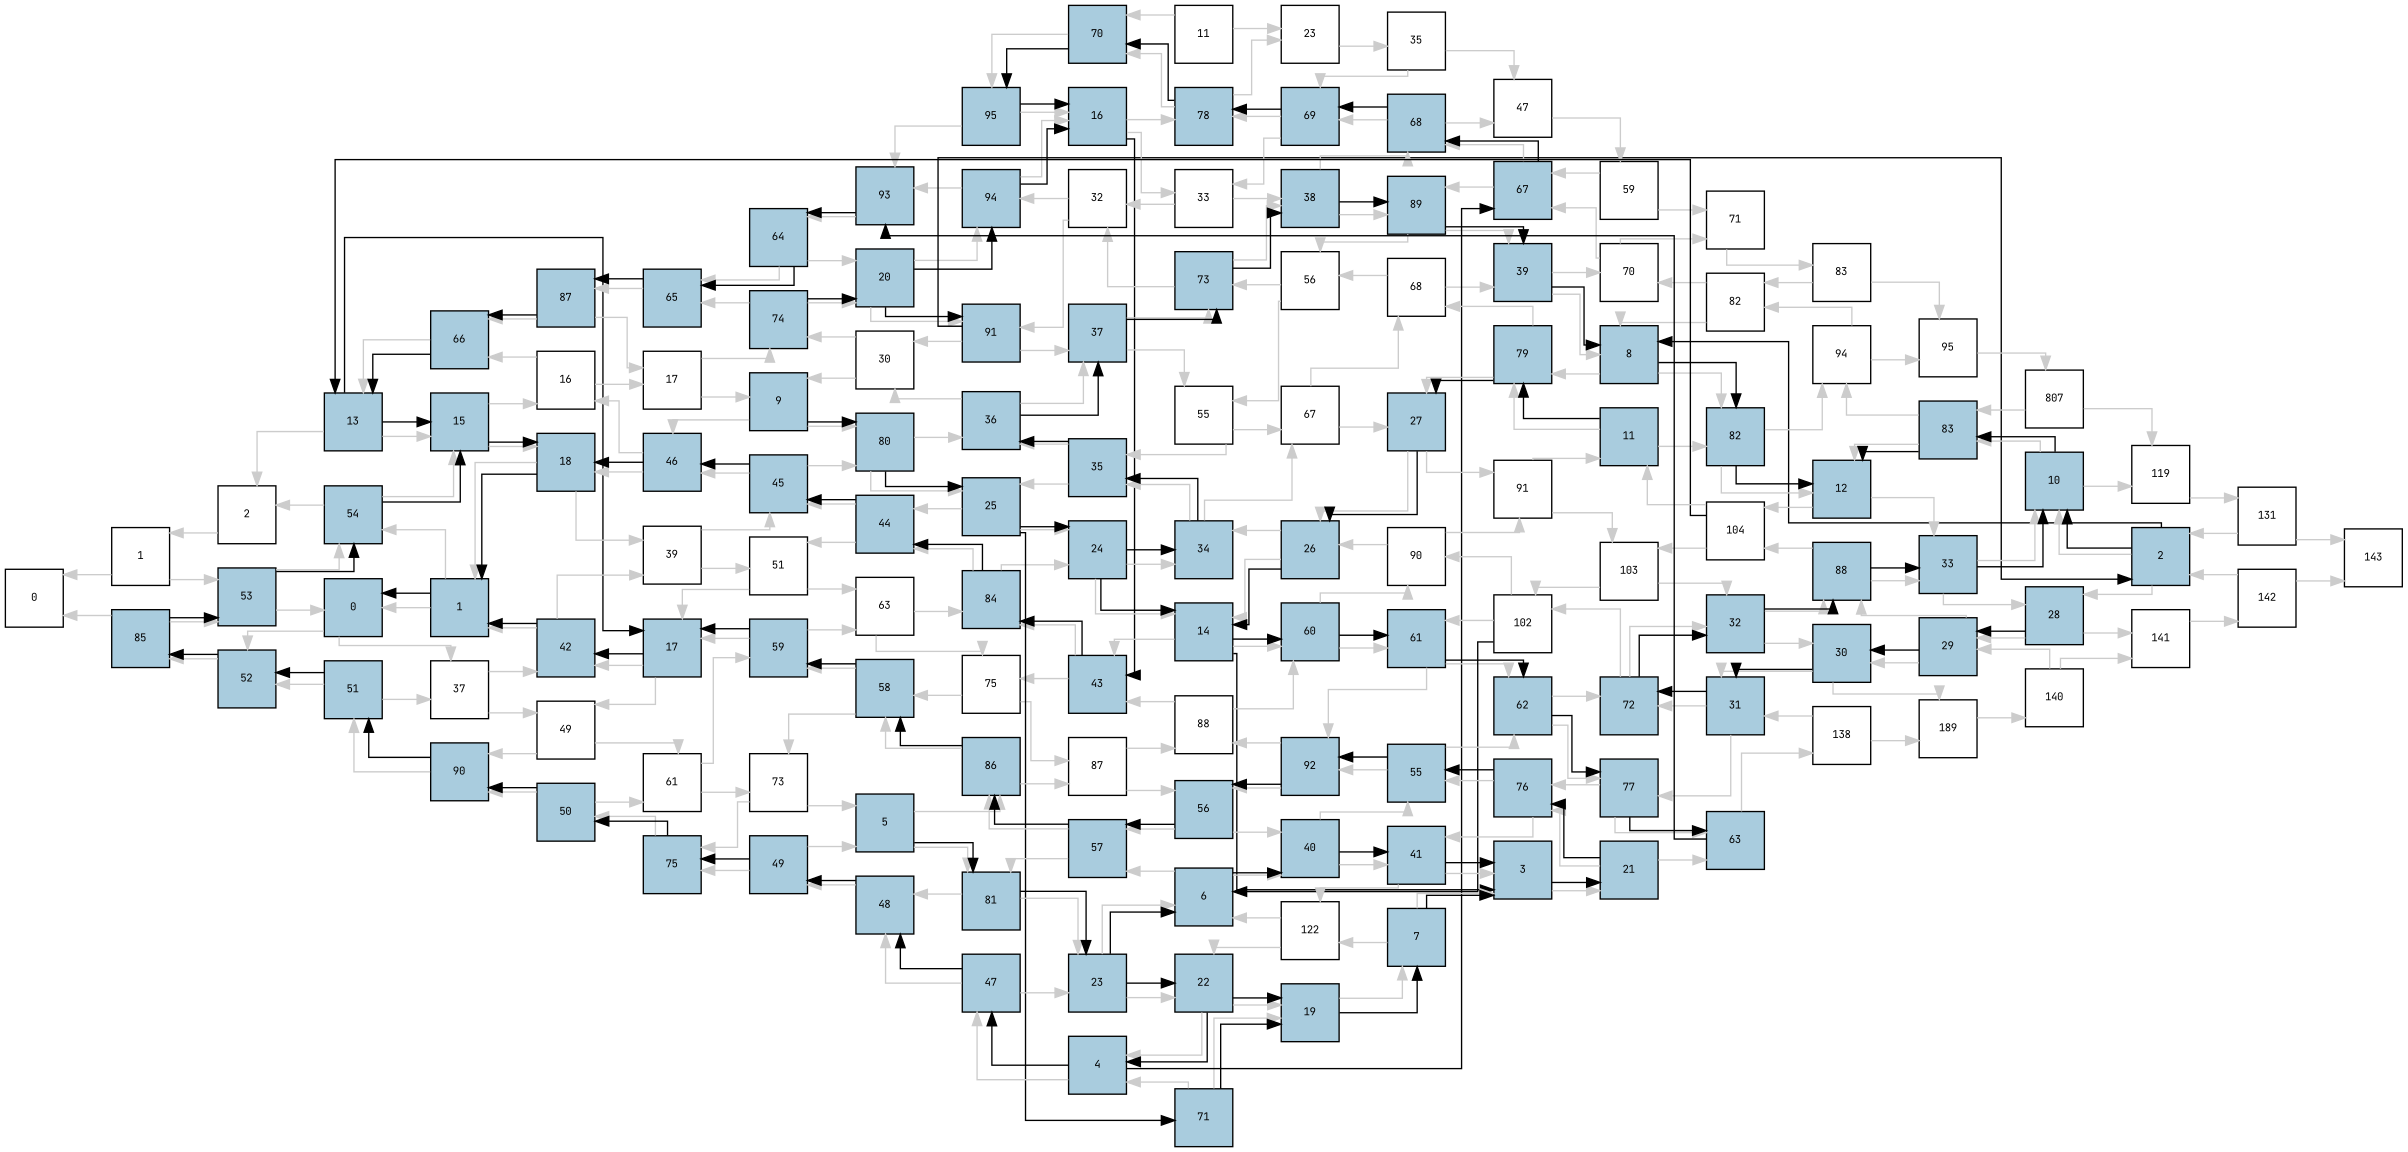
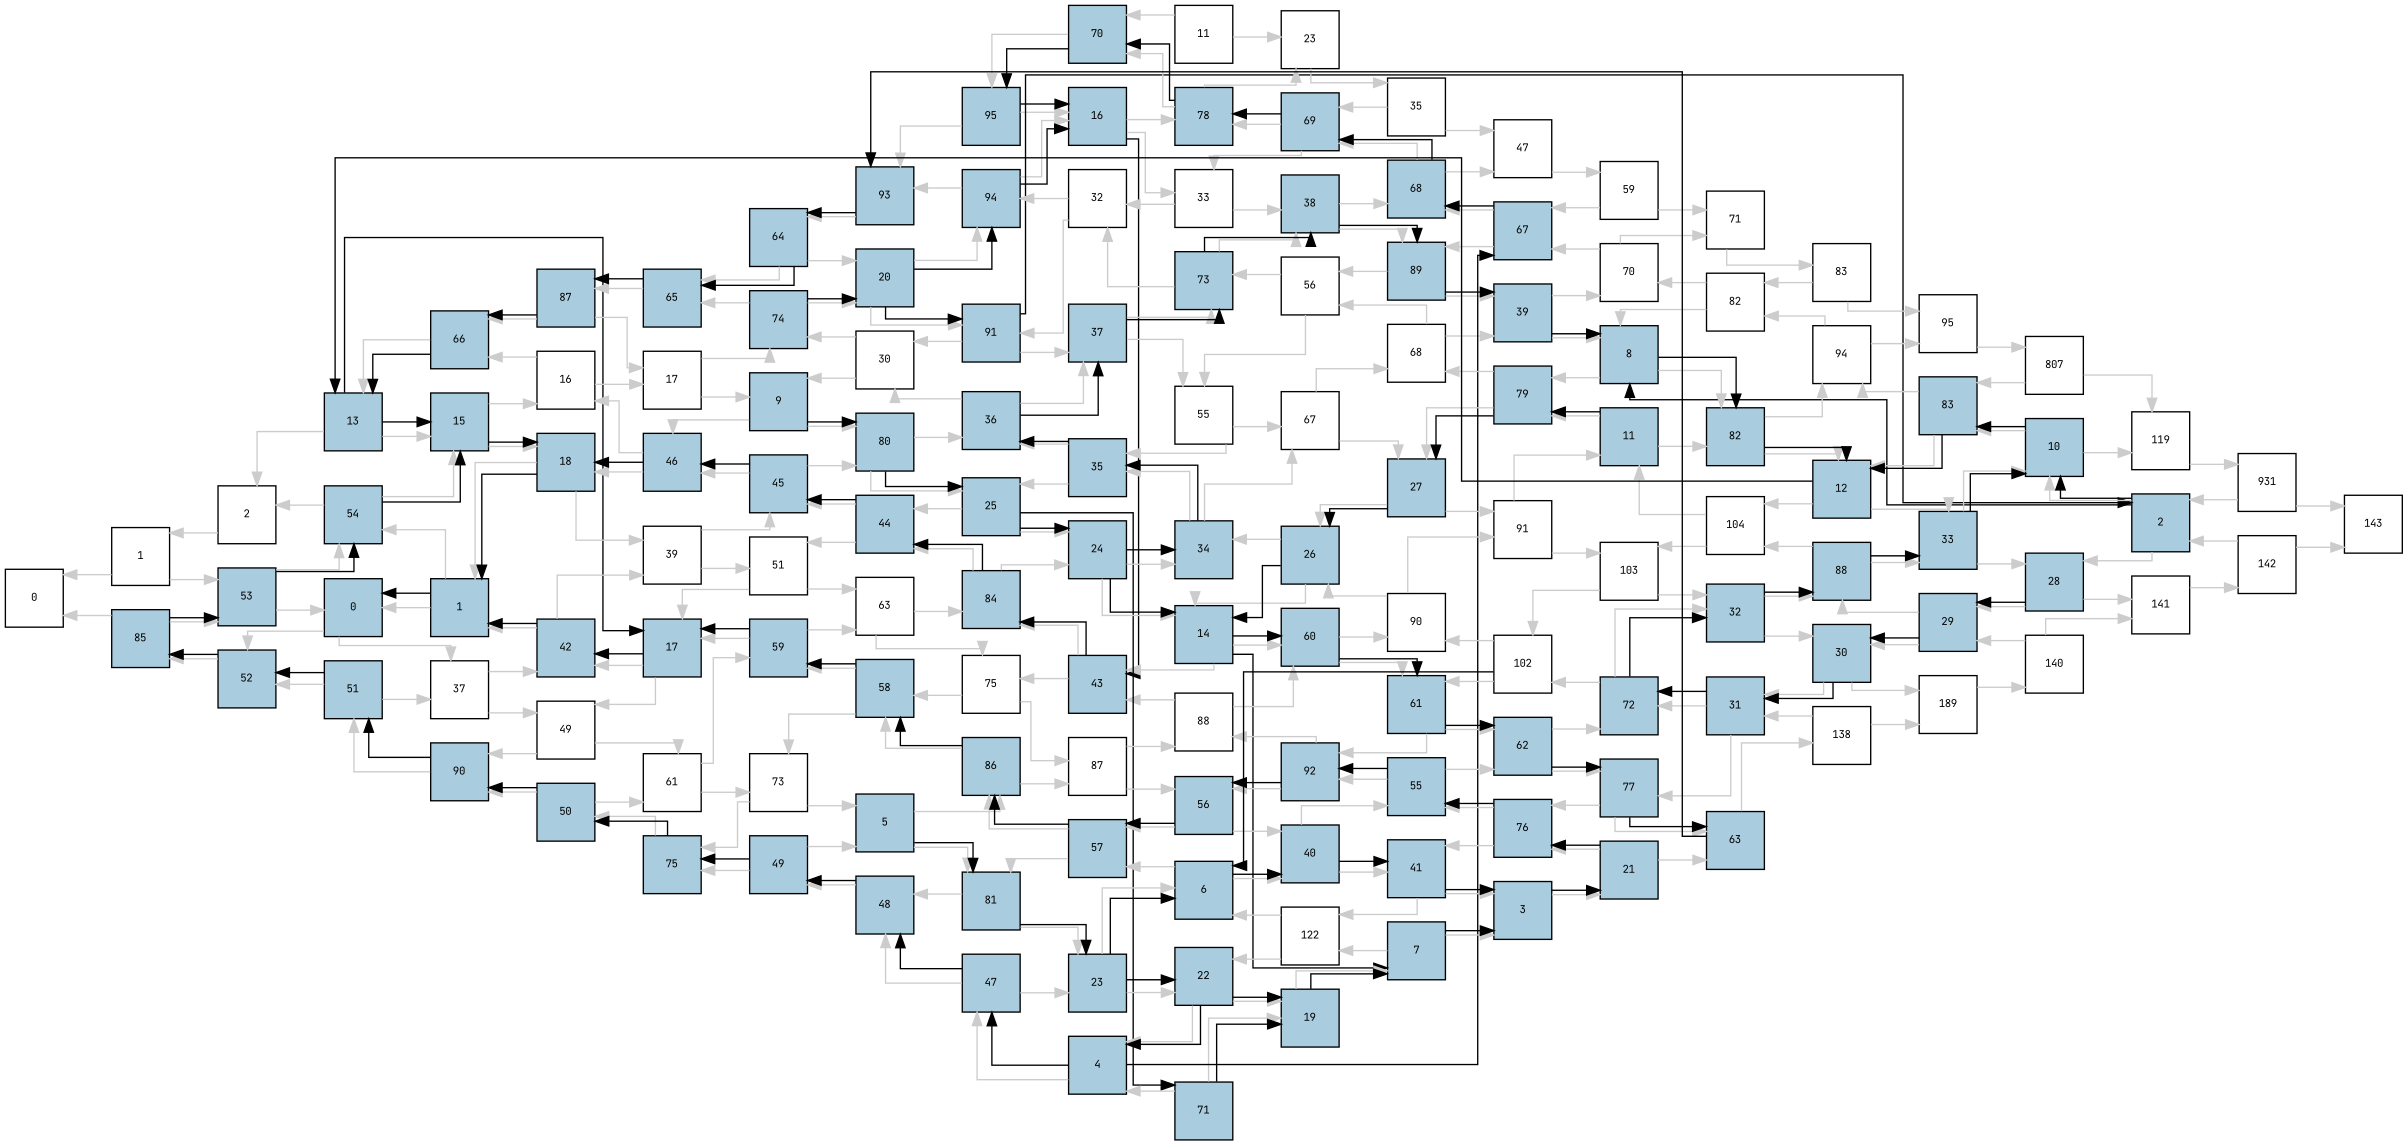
edge "104" -> "13": now "12" -> "13"
node "131": label "131" -> "931"
edge "14" -> "3": now "14" -> "7"
